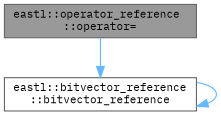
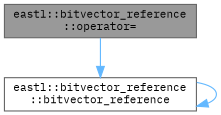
node "eastl::operator_reference ::operator=": label "eastl::operator_reference ::operator=" -> "eastl::bitvector_reference ::operator="
